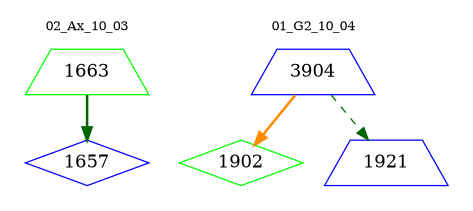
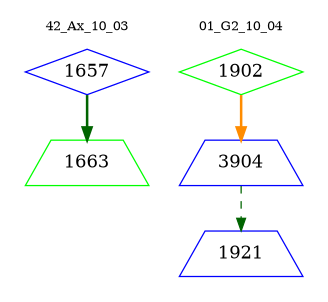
cluster "02_Ax_10_03": label "02_Ax_10_03" -> "42_Ax_10_03"
edge "1663" -> "1657": reversed
edge "3904" -> "1902": reversed
